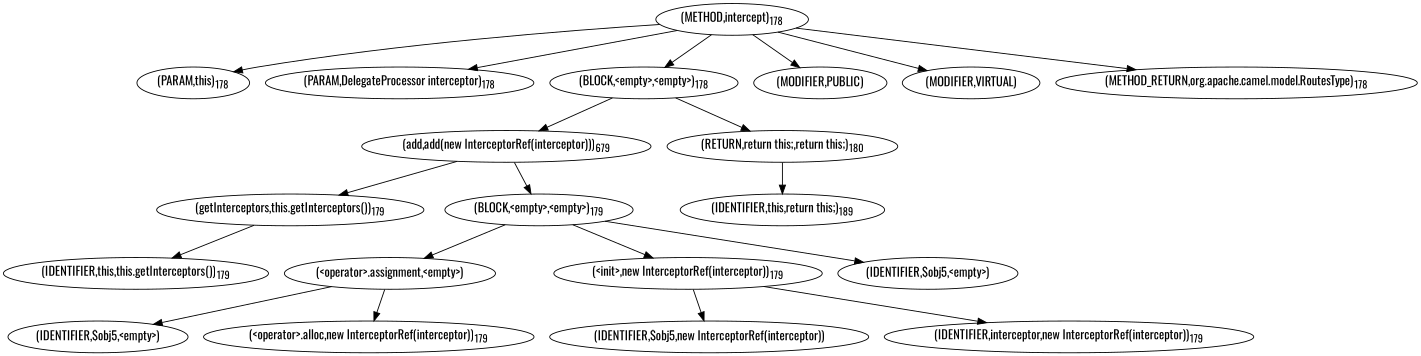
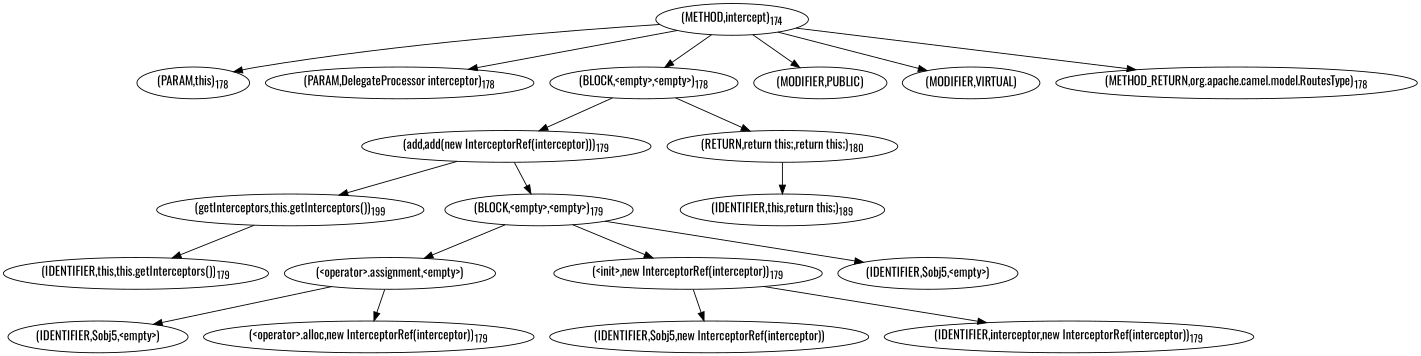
node "(METHOD,intercept)": text "178" -> "174"
node "(add,add(new InterceptorRef(interceptor)))": text "679" -> "179"
node "(getInterceptors,this.getInterceptors())": text "179" -> "199"
